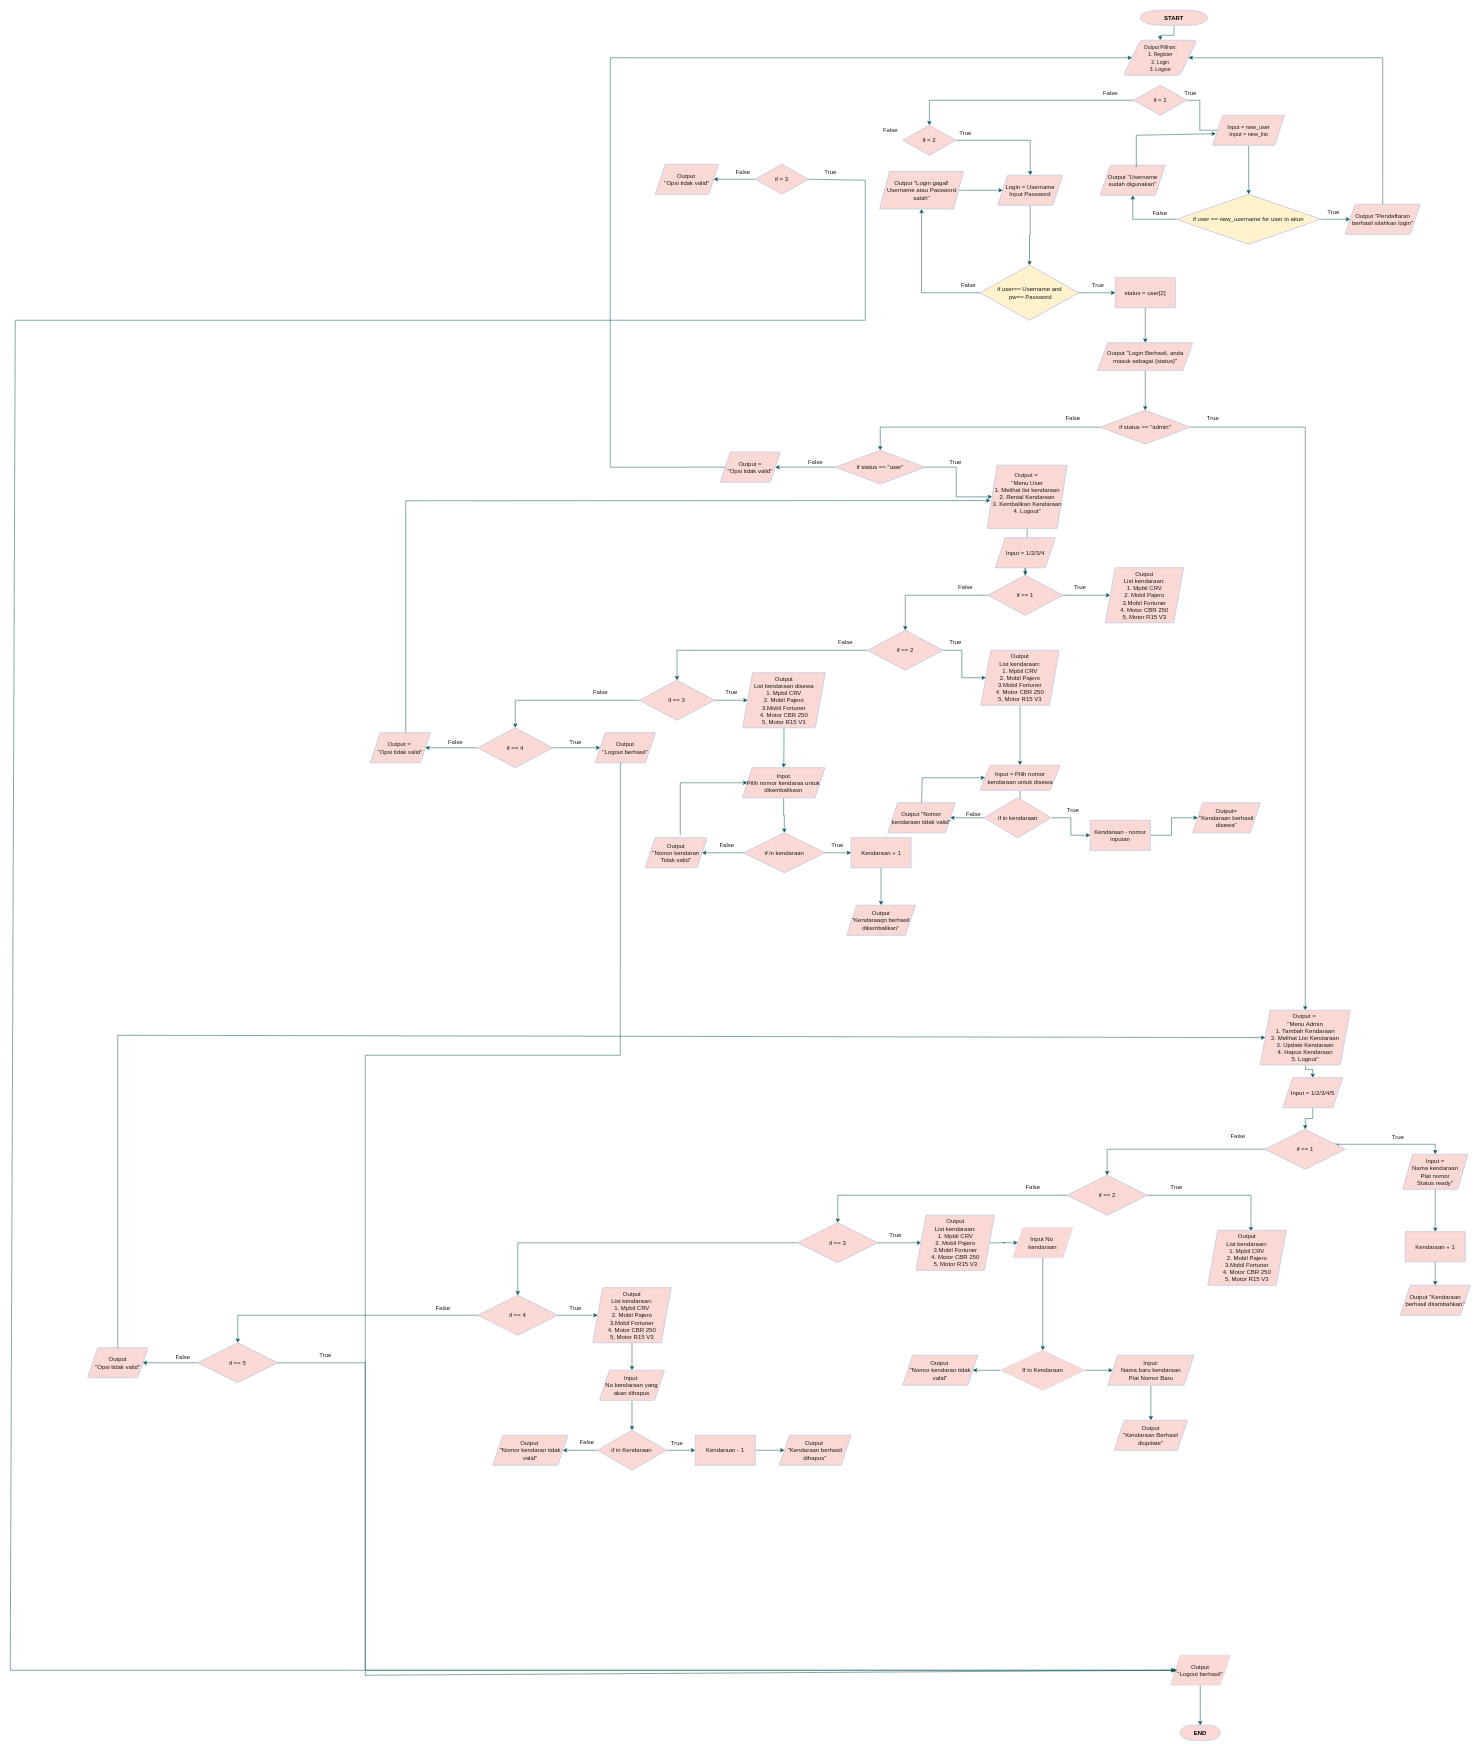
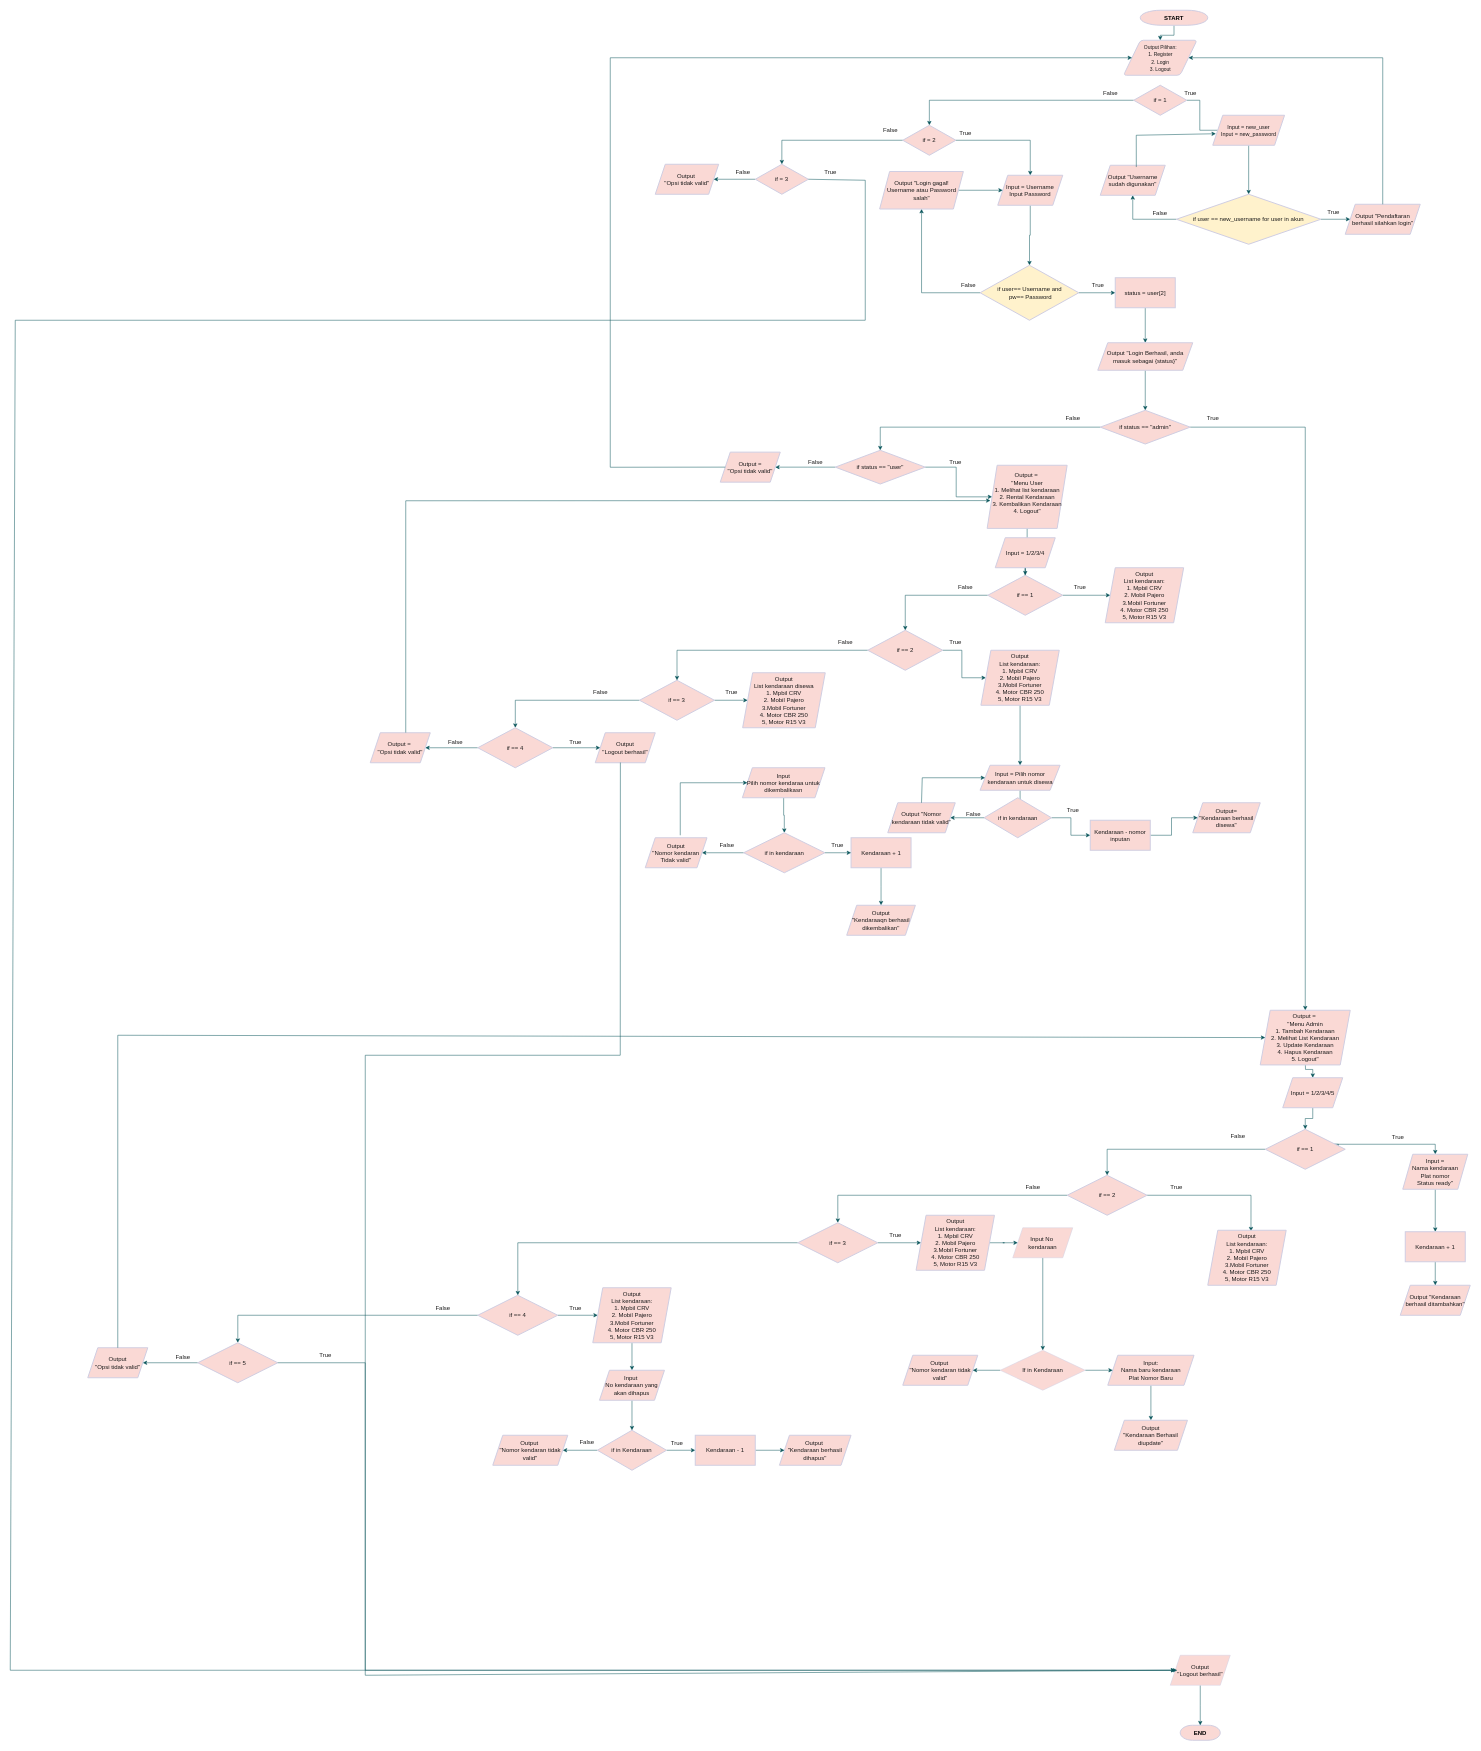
node "Input = new_user Input = new_list": label "Input = new_user Input = new_list" -> "Input = new_user Input = new_password"
edge "if = 2" -> "if = 3": added
node "Login = Username Input Password": label "Login = Username Input Password" -> "Input = Username Input Password"
edge "Output List kendaraan disewa 1. Mpbil CRV 2. Mobil Pajero 3.Mobil Fortuner 4. Motor CBR 250 5, Motor R15 V3" -> "Input Pilih nomor kendaraa untuk dikembalikasn": removed
